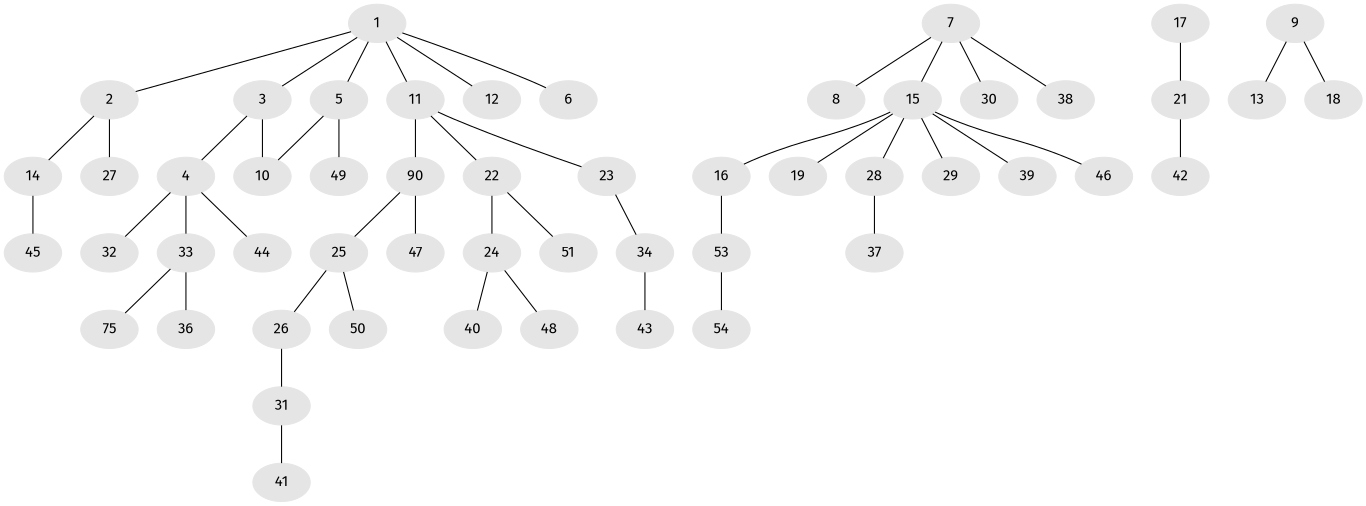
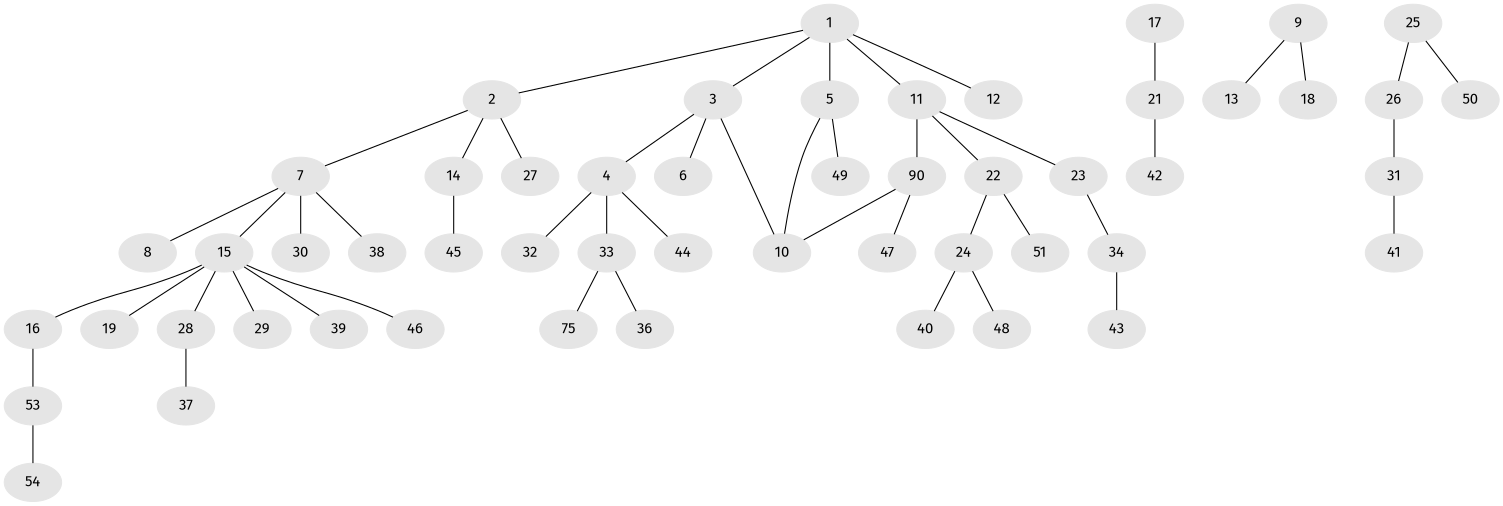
edge "1" -- "6": now "3" -- "6"
edge "2" -- "7": added
edge "90" -- "25": now "90" -- "10"
